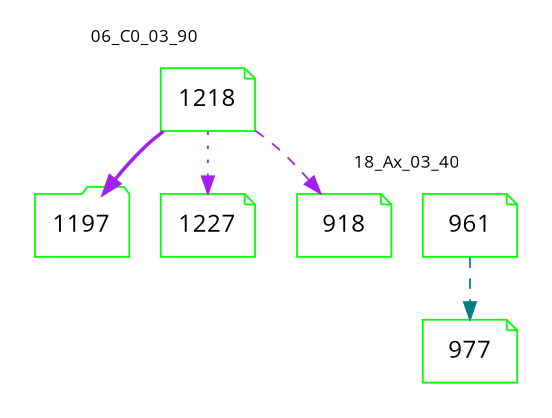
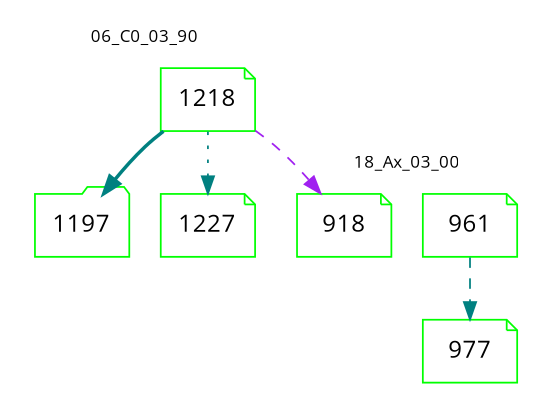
edge "1218" -> "1197": color purple -> teal
edge "1218" -> "1227": color purple -> teal
cluster "18_Ax_03_40": label "18_Ax_03_40" -> "18_Ax_03_00"
